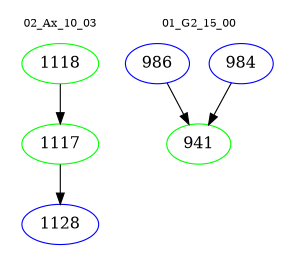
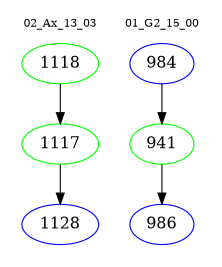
cluster "02_Ax_10_03": label "02_Ax_10_03" -> "02_Ax_13_03"
edge "986" -> "941": reversed
